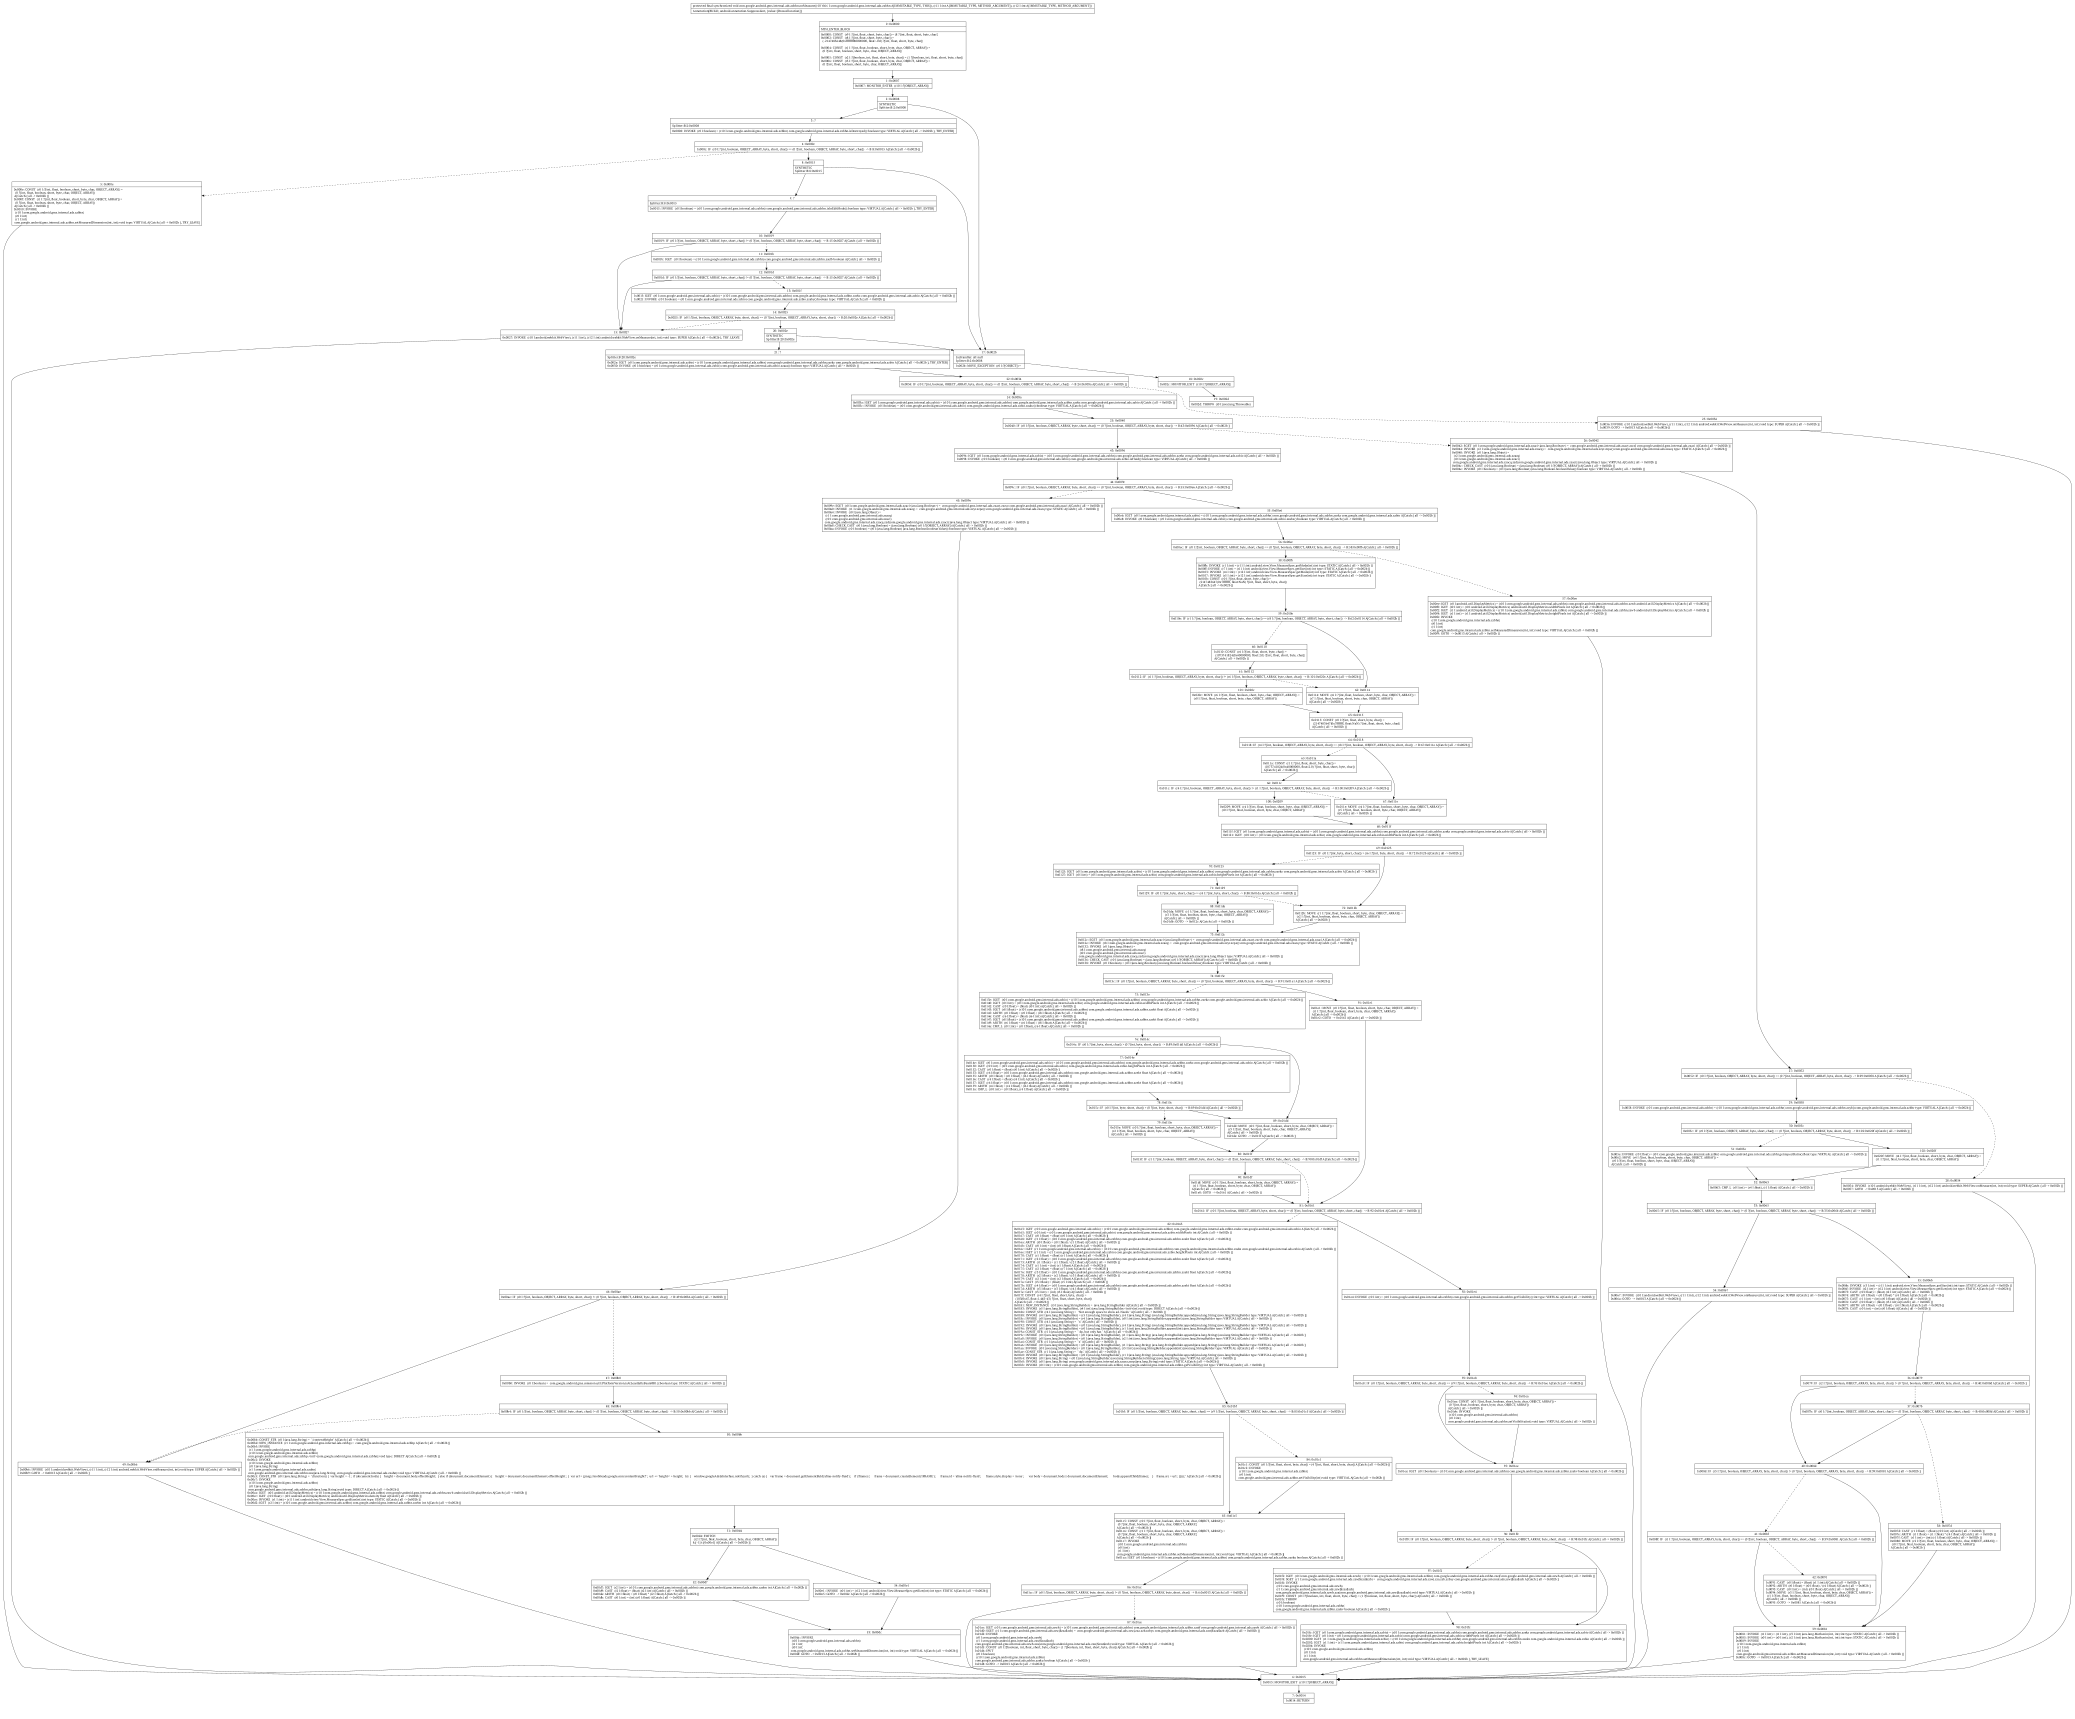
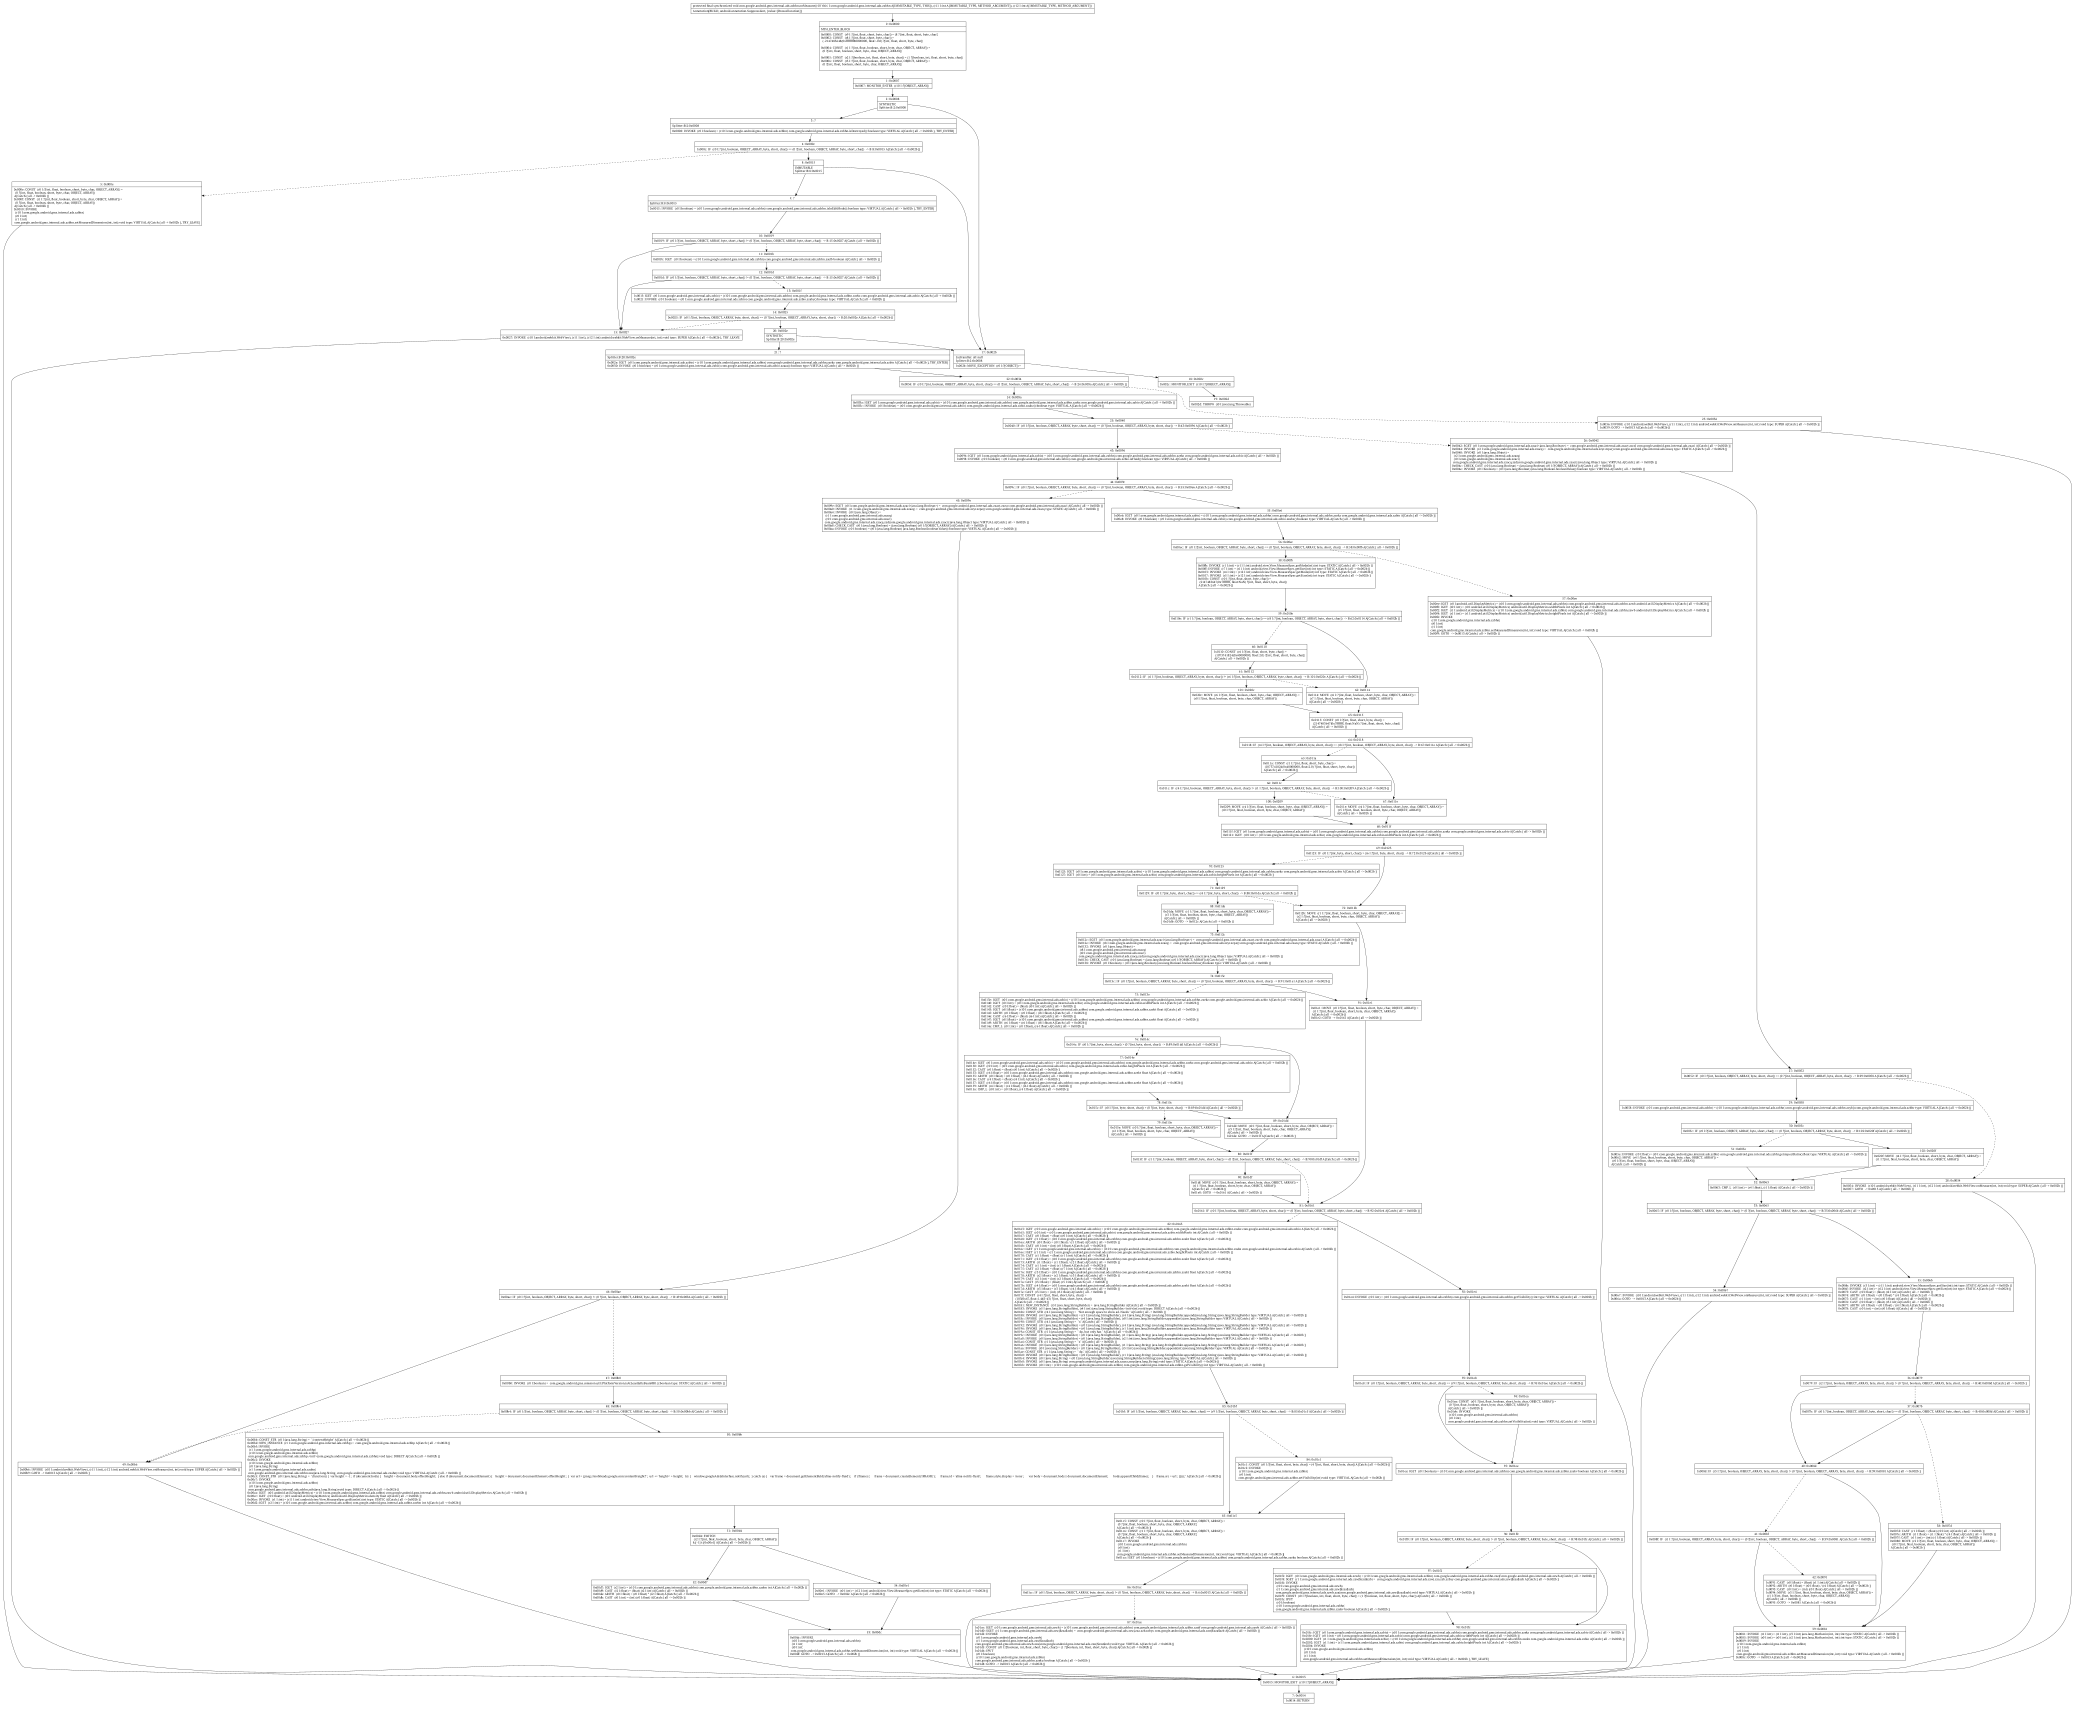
node "8: 0x0015": text "SYNTHETIC" -> "IMMUTABLE"
edge "72: 0x012b" -> "73: 0x012c": now "72: 0x012b" -> "91: 0x01e1"
node "97: 0x01f2": text "0x01fa: THROW" -> "0x01fa: IPUT"
